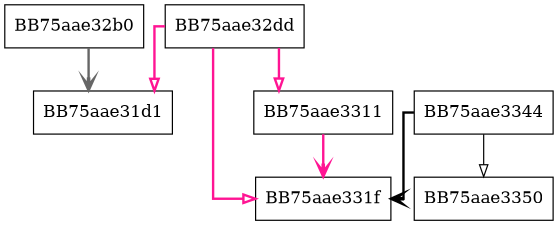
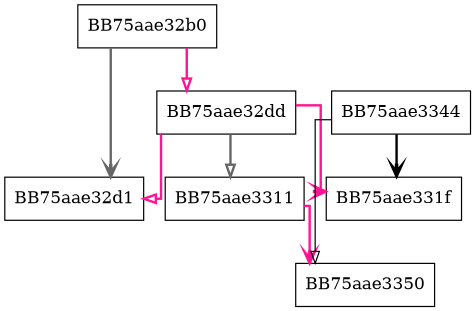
edge "BB75aae32b0" -> "BB75aae32dd": added
edge "BB75aae32dd" -> "BB75aae3311": color deeppink -> gray40
node "BB75aae31d1": label "BB75aae31d1" -> "BB75aae32d1"
edge "BB75aae32dd" -> "BB75aae331f": arrowhead onormal -> vee
edge "BB75aae3311" -> "BB75aae331f": now "BB75aae3311" -> "BB75aae3350"
